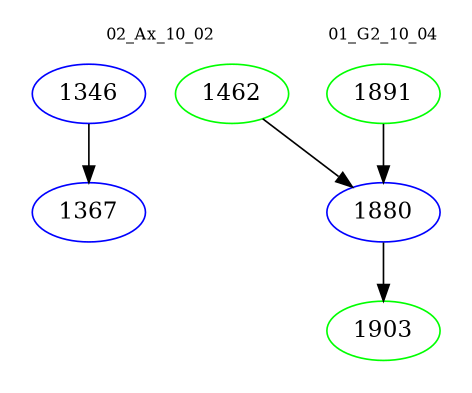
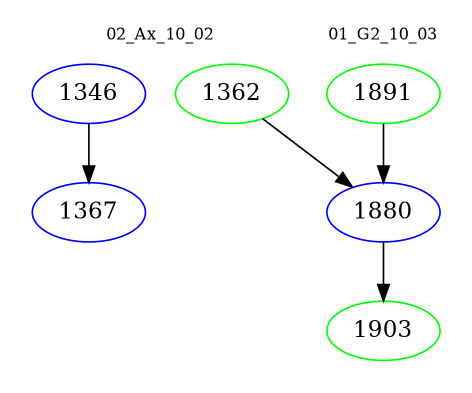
cluster "01_G2_10_04": label "01_G2_10_04" -> "01_G2_10_03"
node "1462": label "1462" -> "1362"
